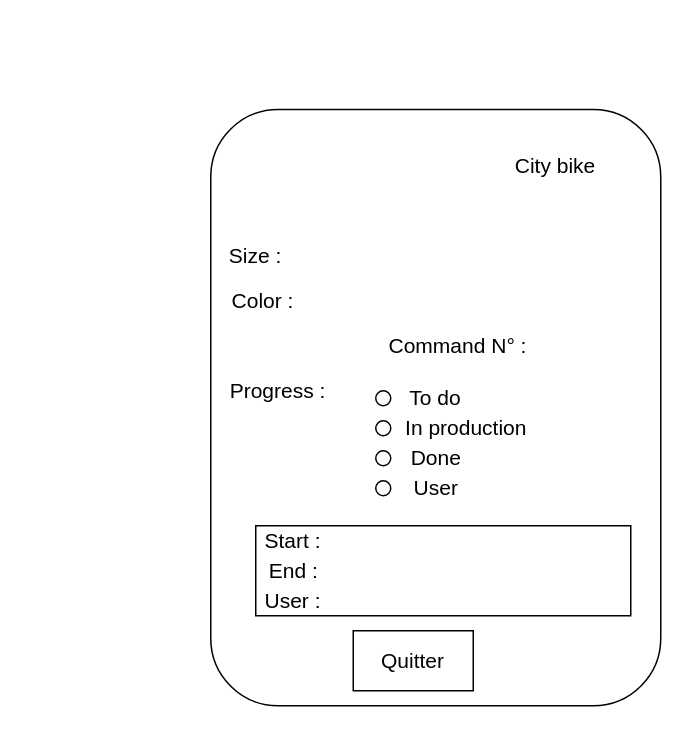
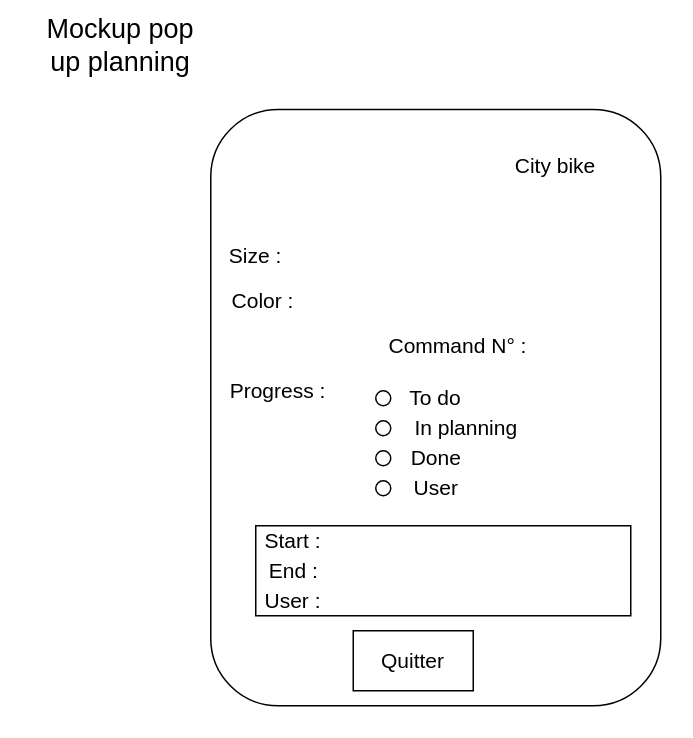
node "Mockup pop up planning": added
node "In production": label "In production" -> "In planning"
